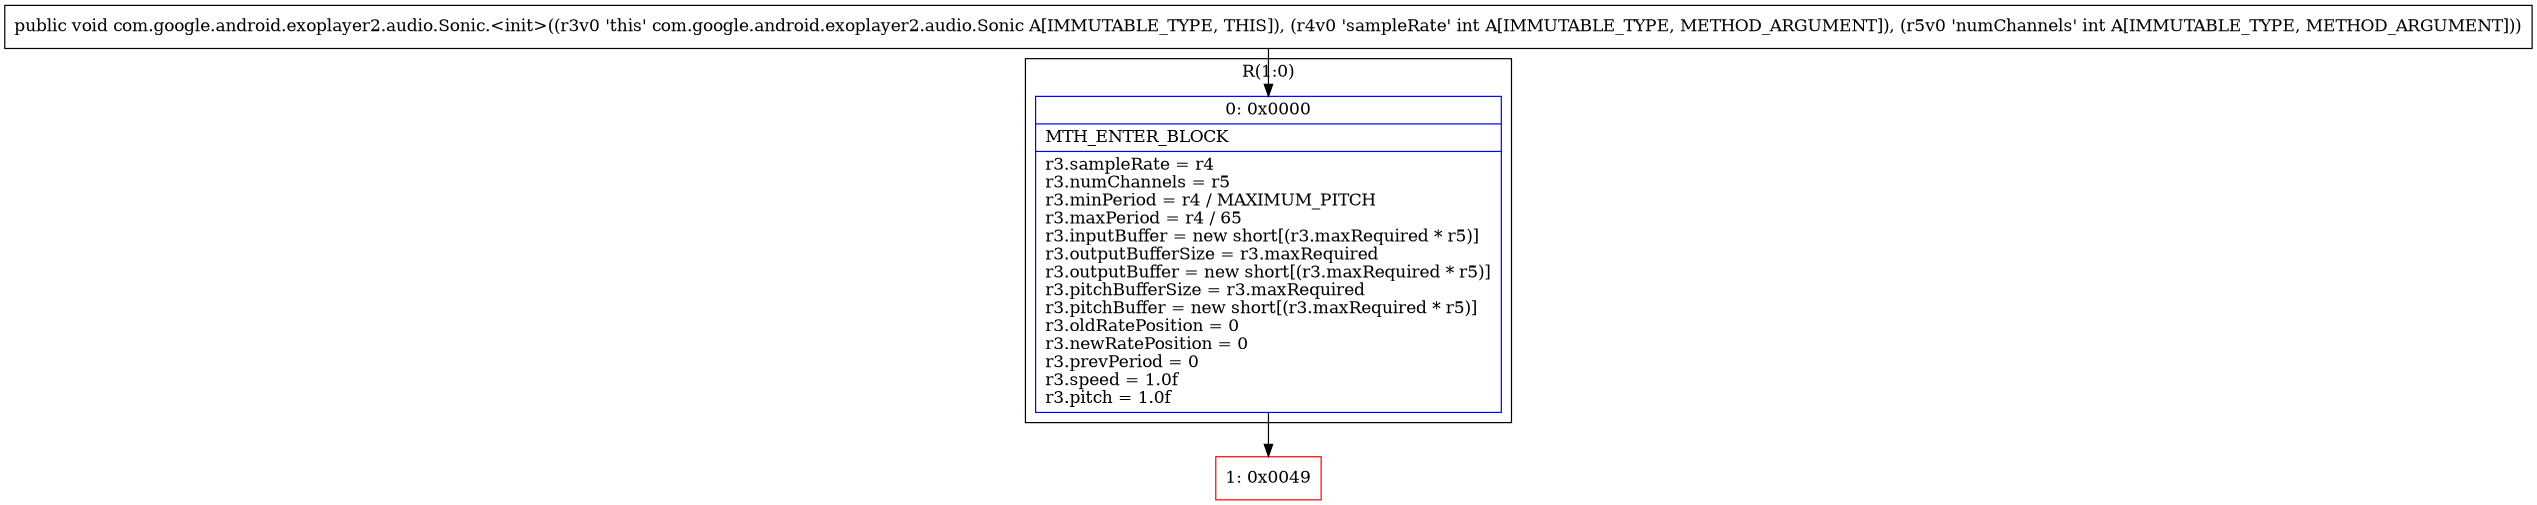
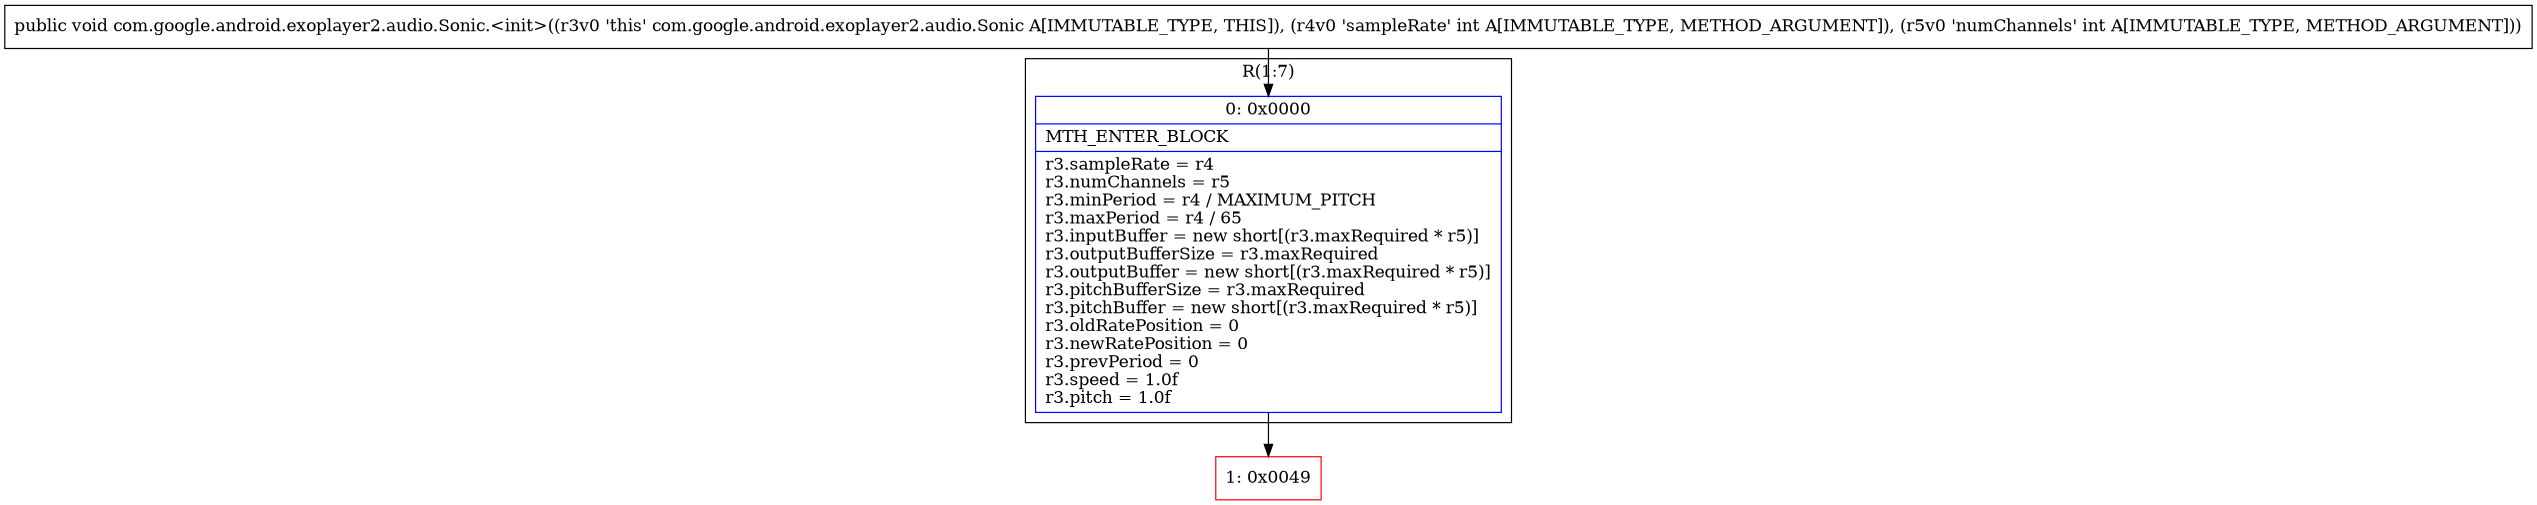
cluster "R(1:0)": label "R(1:0)" -> "R(1:7)"
